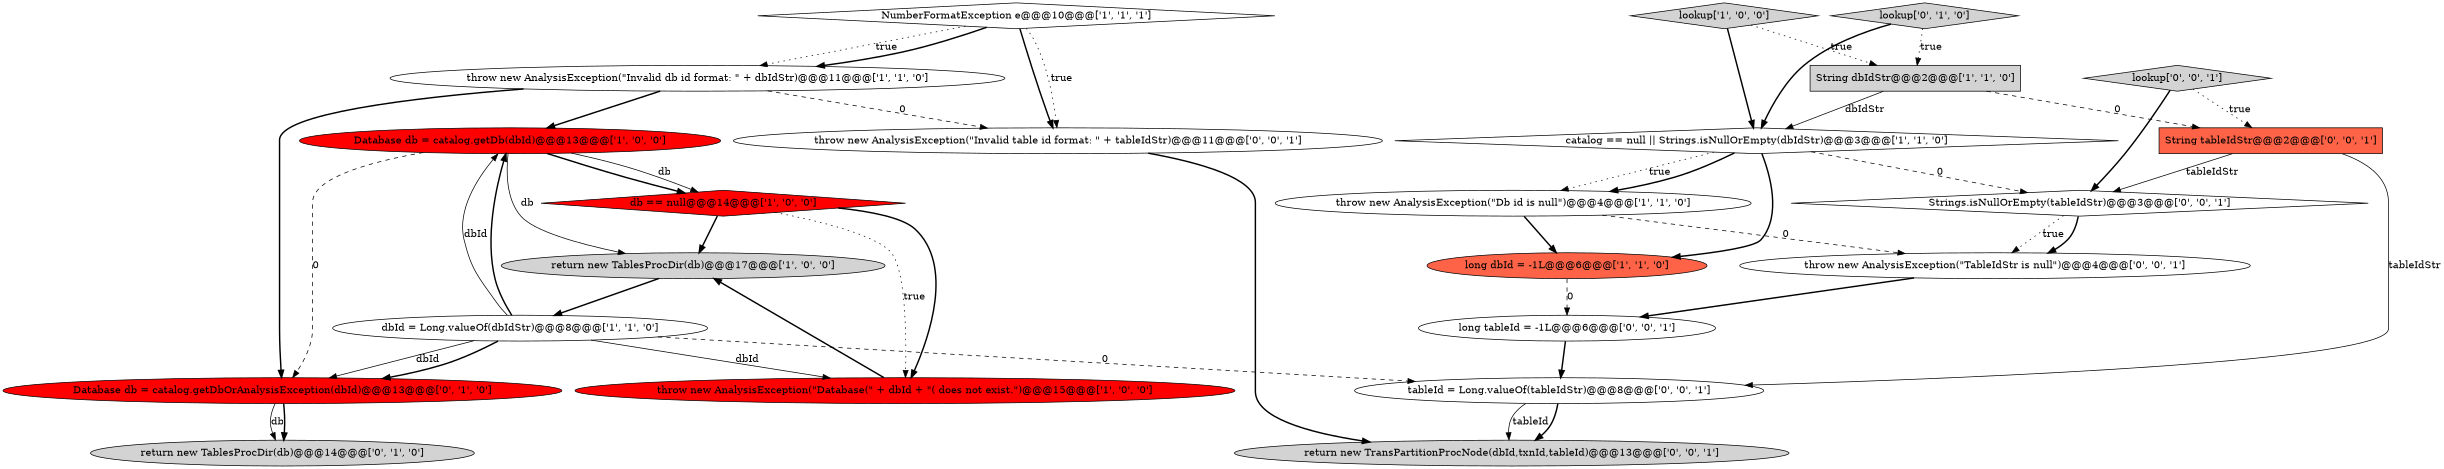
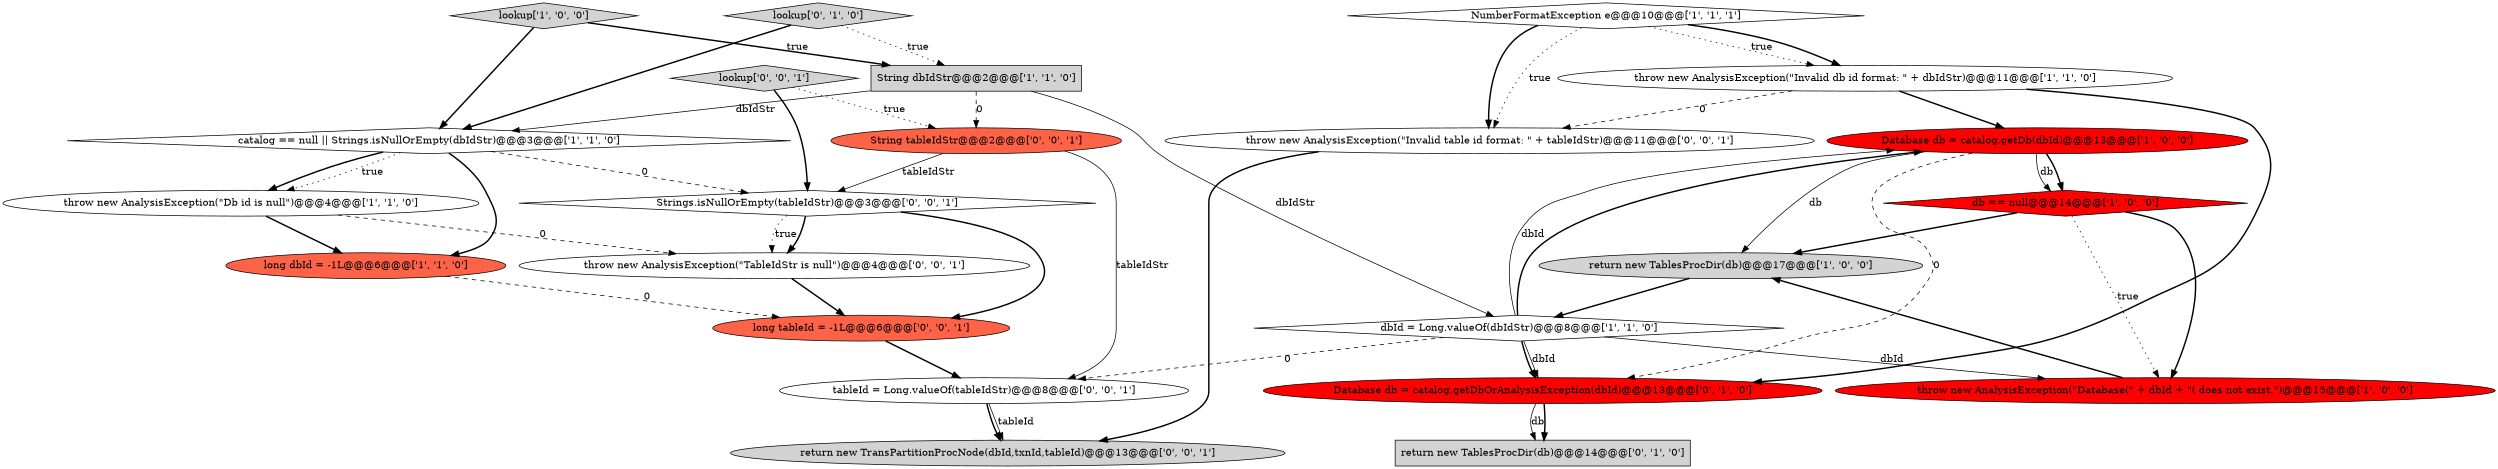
edge "lookup['1', '0', '0']" -> "String dbIdStr@@@2@@@['1', '1', '0']": style dotted -> bold
node "String tableIdStr@@@2@@@['0', '0', '1']": shape box -> ellipse
edge "String dbIdStr@@@2@@@['1', '1', '0']" -> "dbId = Long.valueOf(dbIdStr)@@@8@@@['1', '1', '0']": added, label "dbIdStr"
edge "Strings.isNullOrEmpty(tableIdStr)@@@3@@@['0', '0', '1']" -> "long tableId = -1L@@@6@@@['0', '0', '1']": added
node "dbId = Long.valueOf(dbIdStr)@@@8@@@['1', '1', '0']": shape ellipse -> diamond
node "long tableId = -1L@@@6@@@['0', '0', '1']": fillcolor white -> tomato
node "return new TablesProcDir(db)@@@14@@@['0', '1', '0']": shape ellipse -> box
